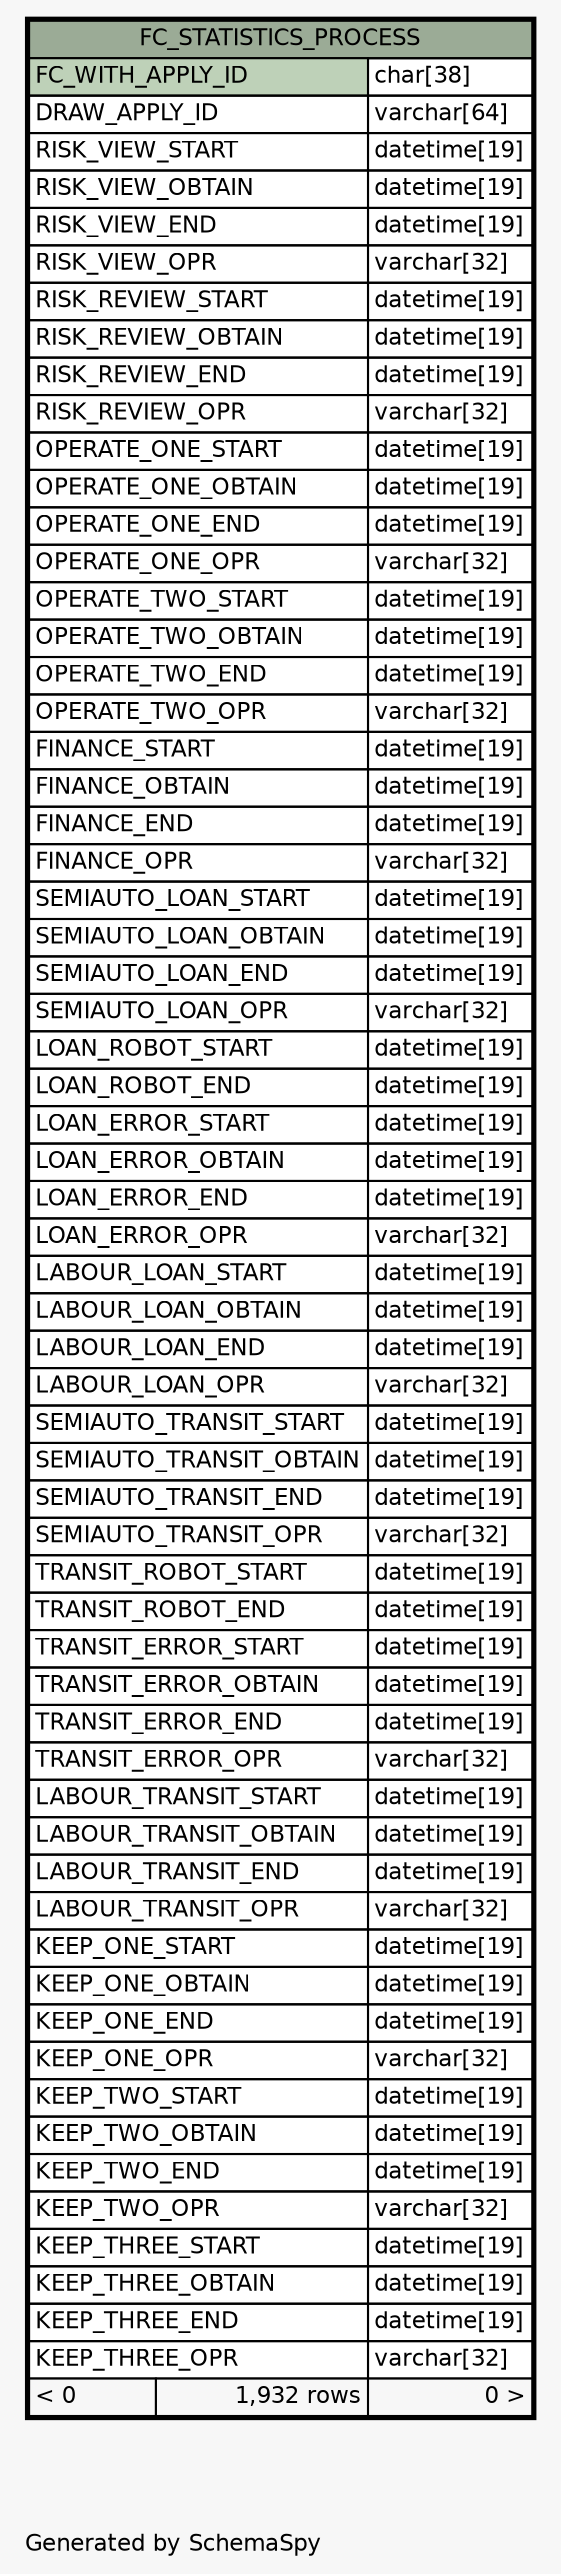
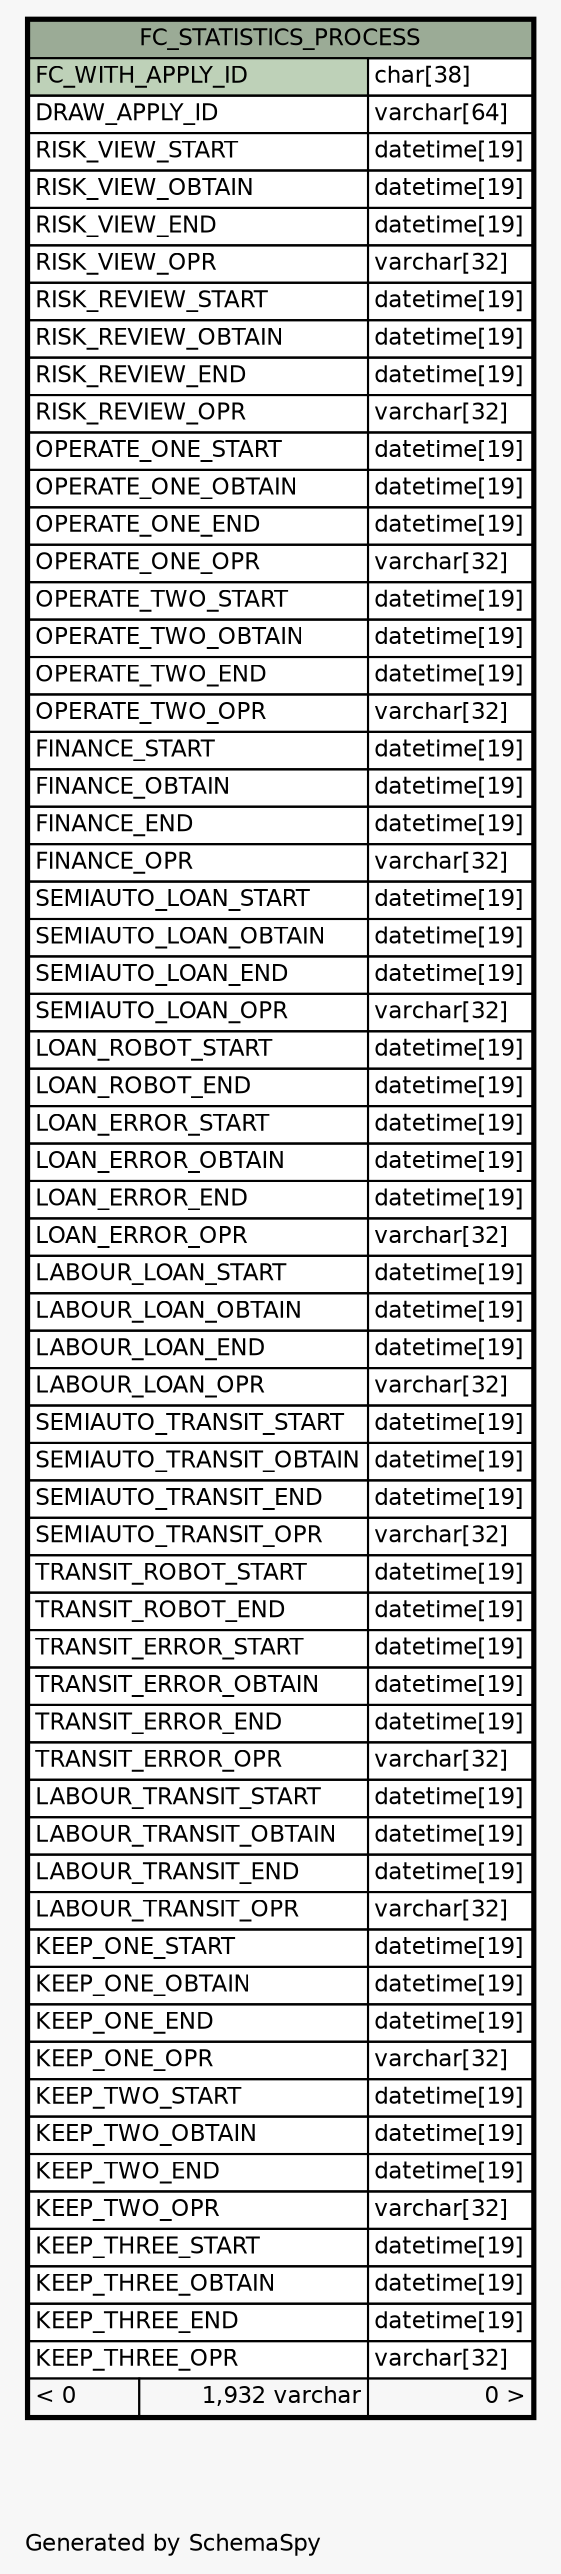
node "FC_STATISTICS_PROCESS": text "1,932 rows" -> "1,932 varchar"
